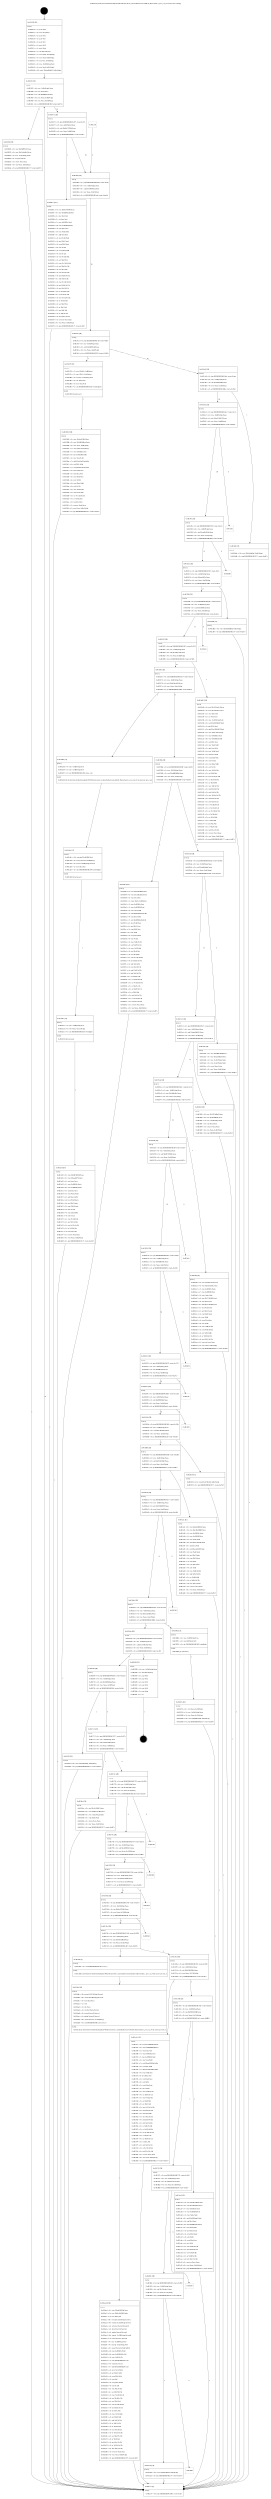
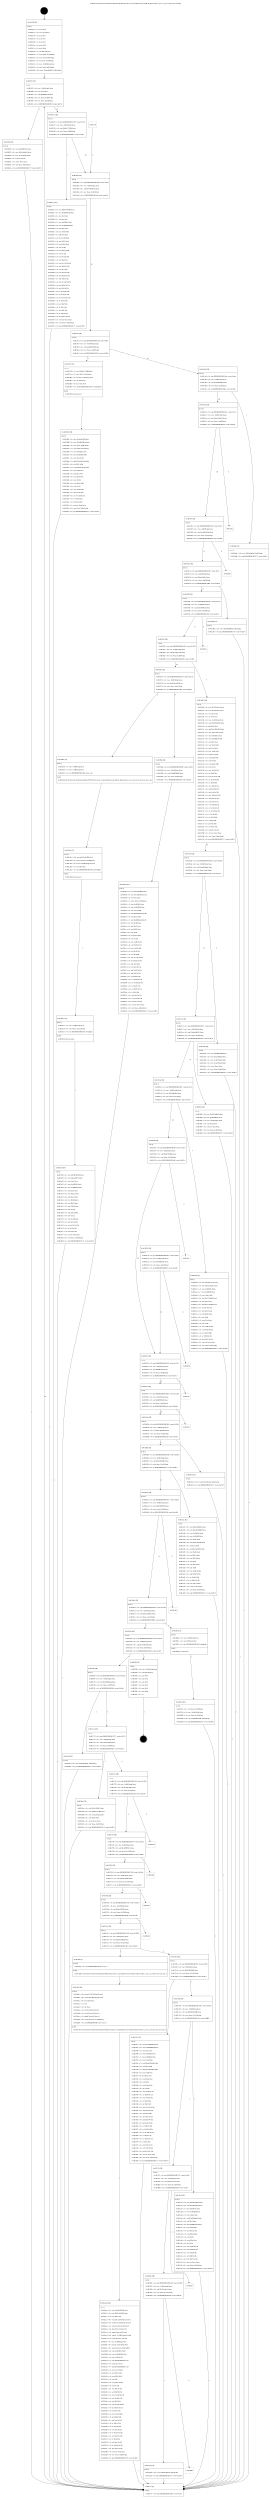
edge "0x40158a [28]" -> "0x4015a6 [28]": now "0x401bf8 [158]" -> "0x4015a6 [28]"
edge "0x4015fa [28]" -> "0x401616 [28]": now "0x4015fa [28]" -> "0x401632 [28]"
